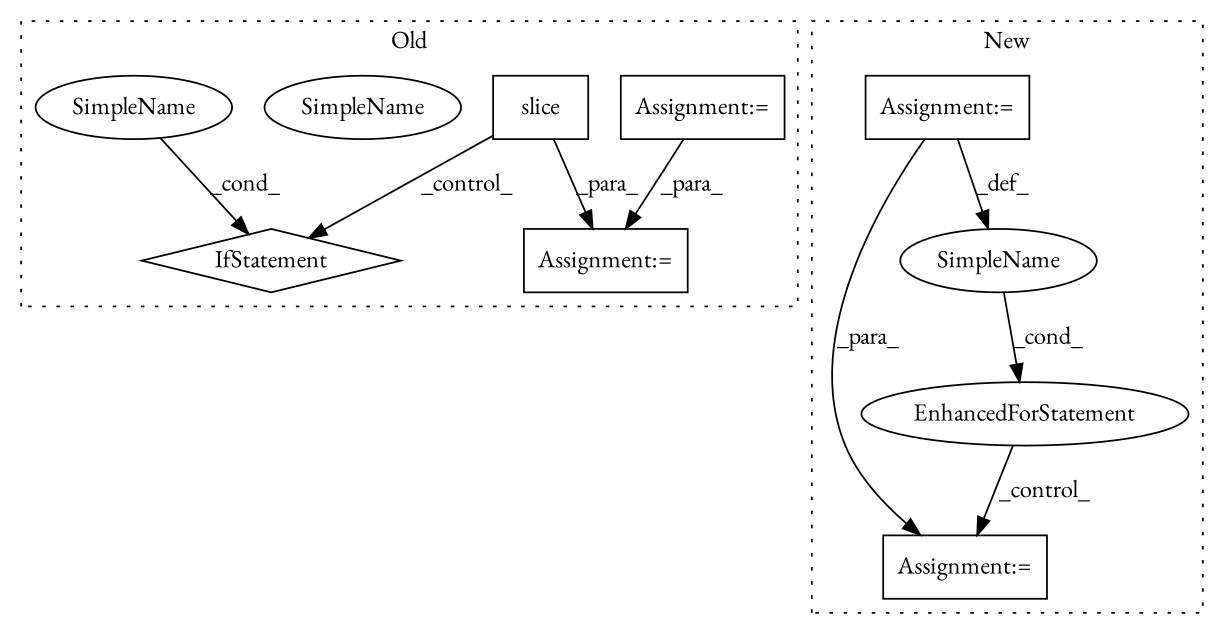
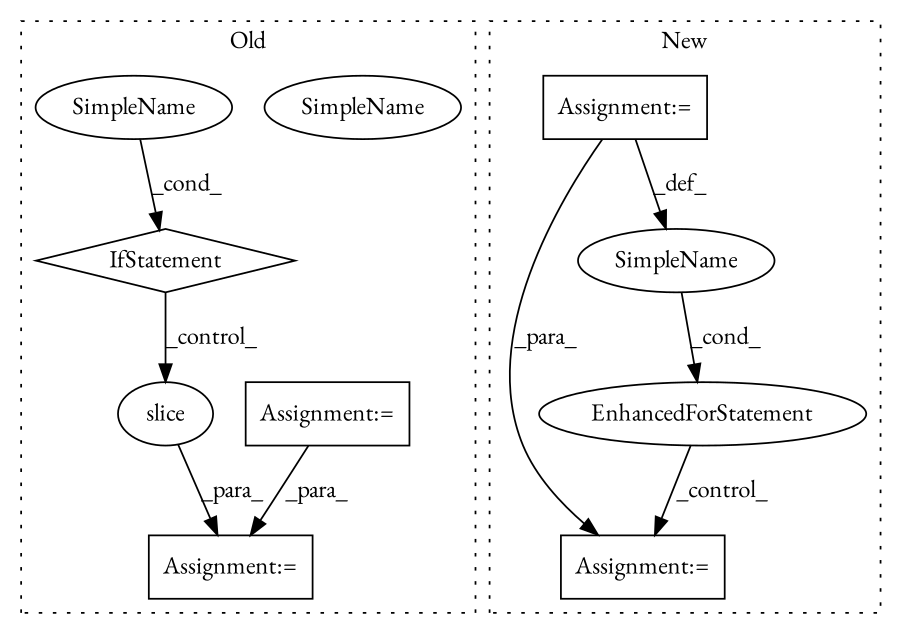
node "slice": shape box -> ellipse
edge "slice" -> "IfStatement": reversed
